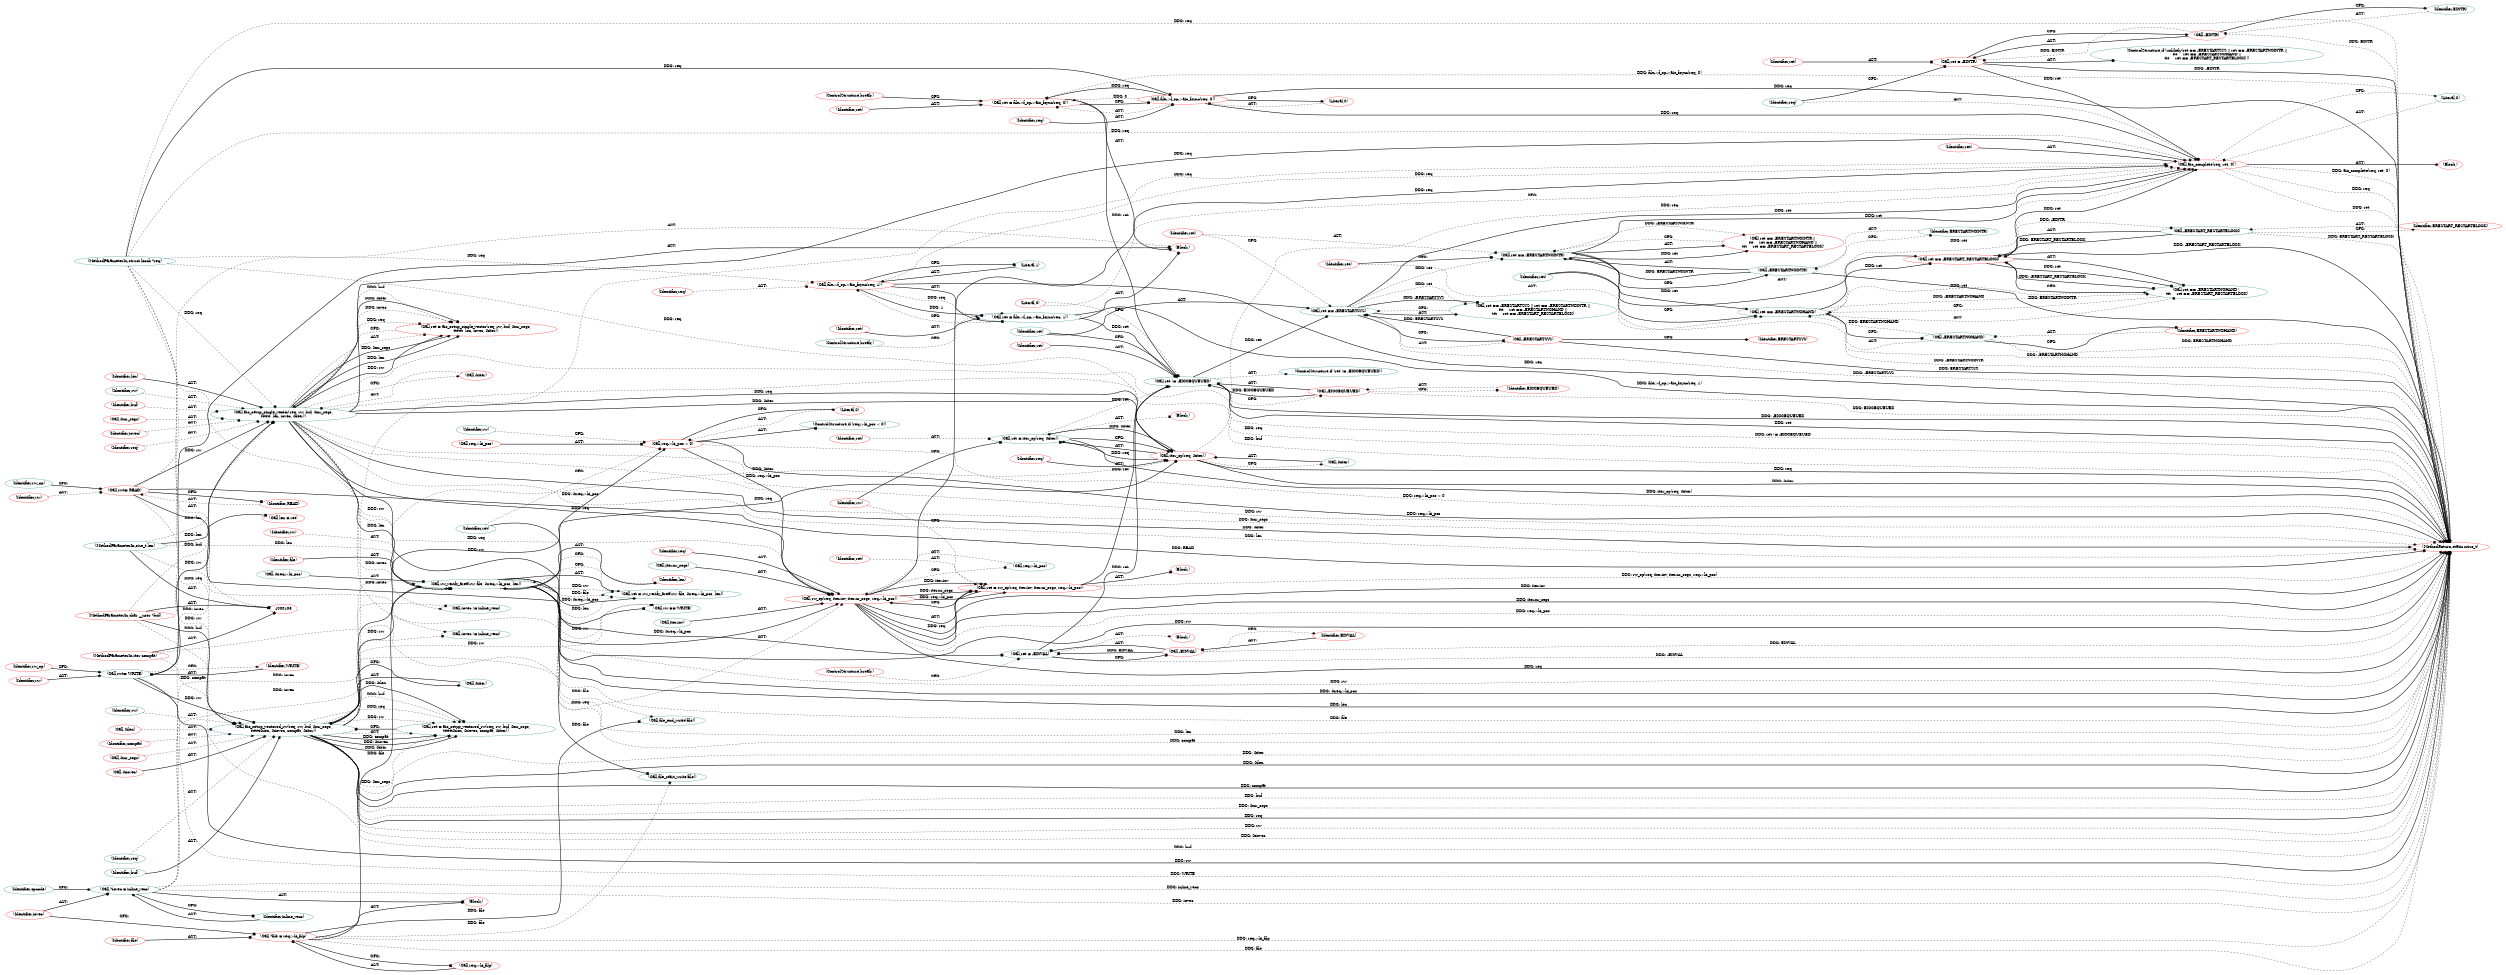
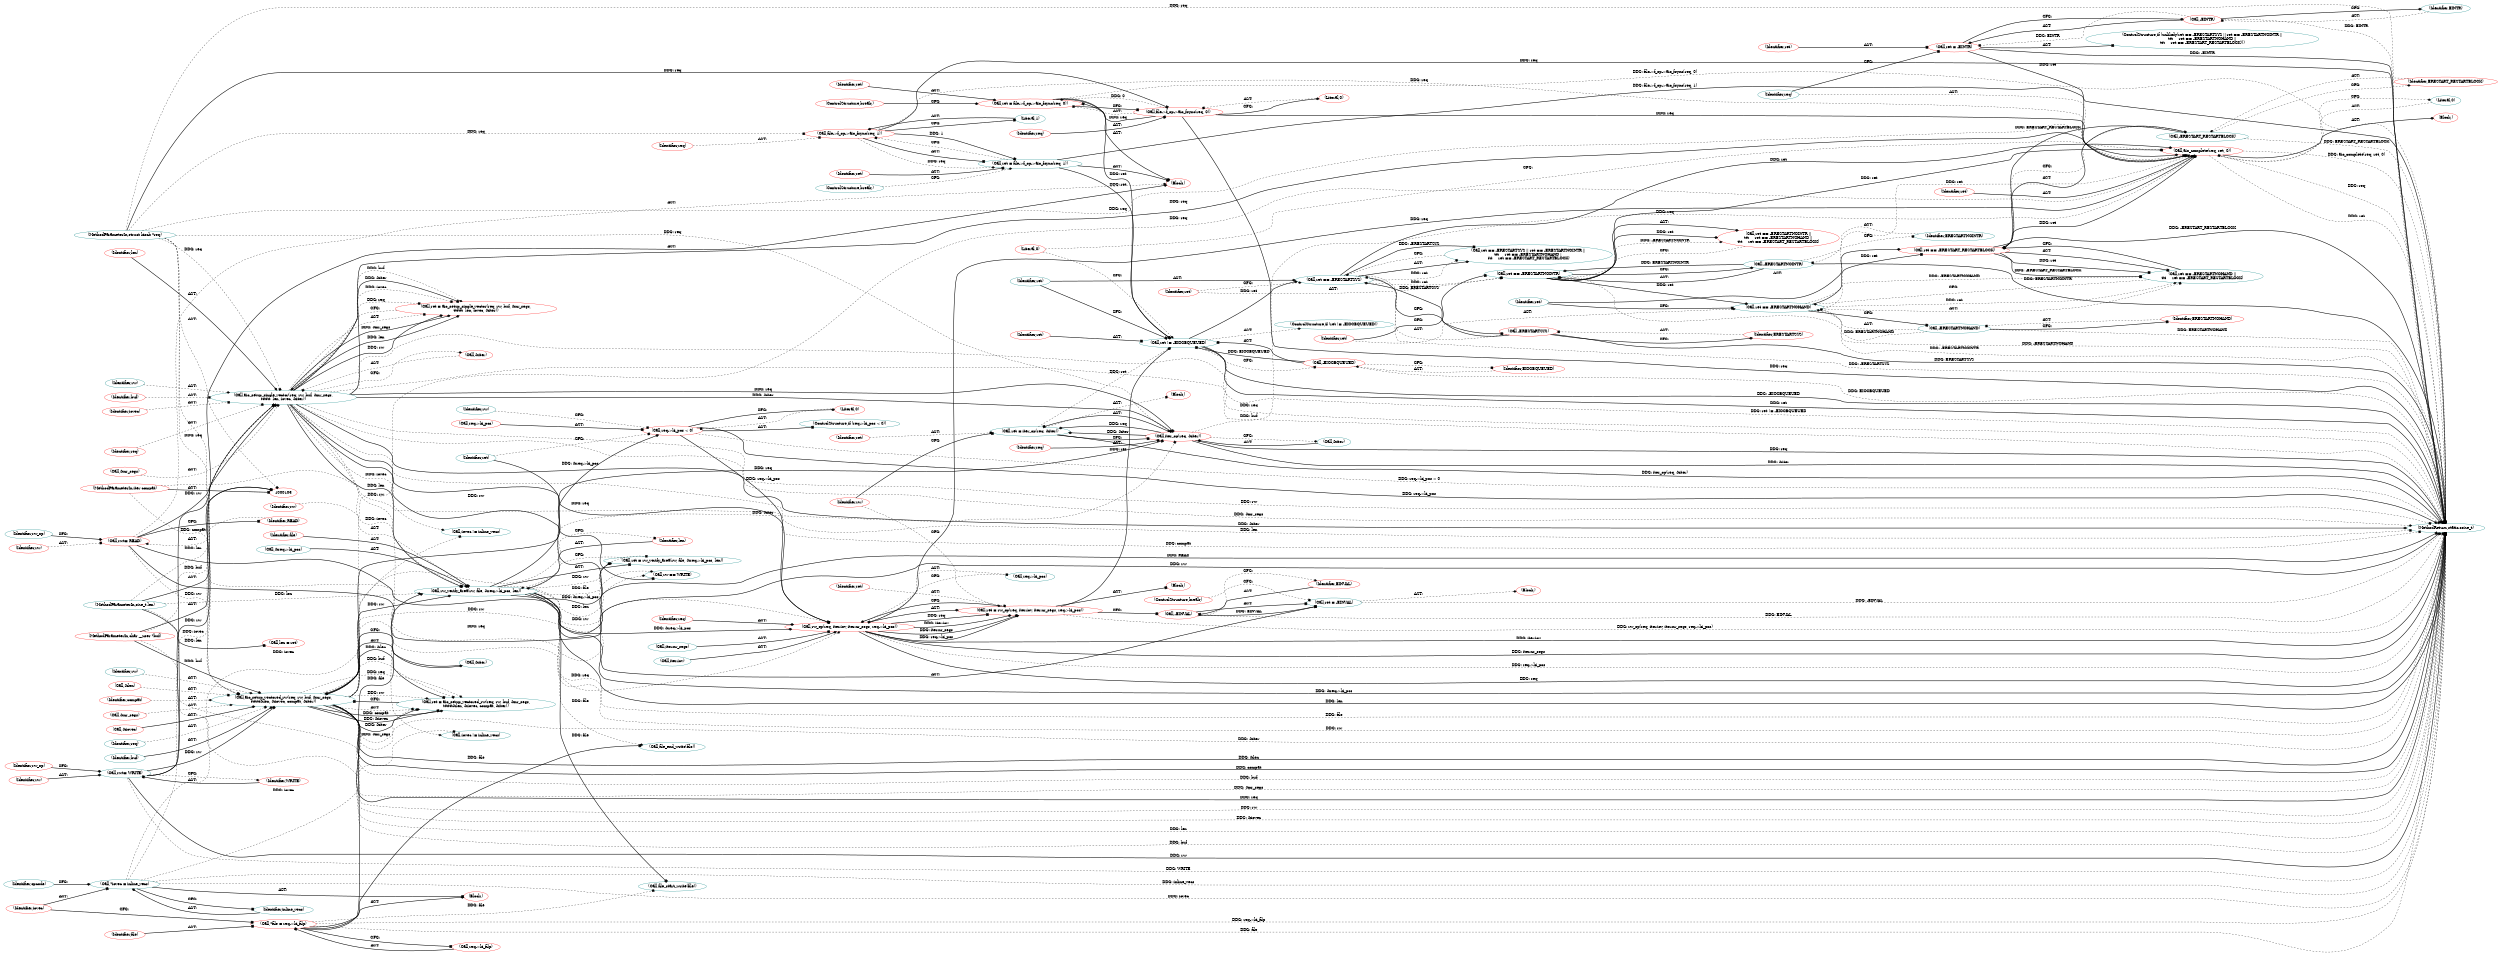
edge "(Call,ret == -ERESTART_RESTARTBLOCK)" -> "(Call,-ERESTART_RESTARTBLOCK)": label "DDG: -EINTR" -> "CFG: "
edge "(Identifier,ERESTARTSYS)" -> "(Call,-ERESTARTSYS)": added, label "AST:"
edge "(Call,ret = -EINVAL)" -> "(Call,ret != -EIOCBQUEUED)": removed, label "DDG: ret"
node "(MethodReturn,static ssize_t)": color red -> teal
edge "(Call,ret = -EINVAL)" -> "(Call,-EINVAL)": now "(Call,ret = rw_op(req, iter.iov, iter.nr_segs, req->ki_pos))" -> "(Call,-EINVAL)"
